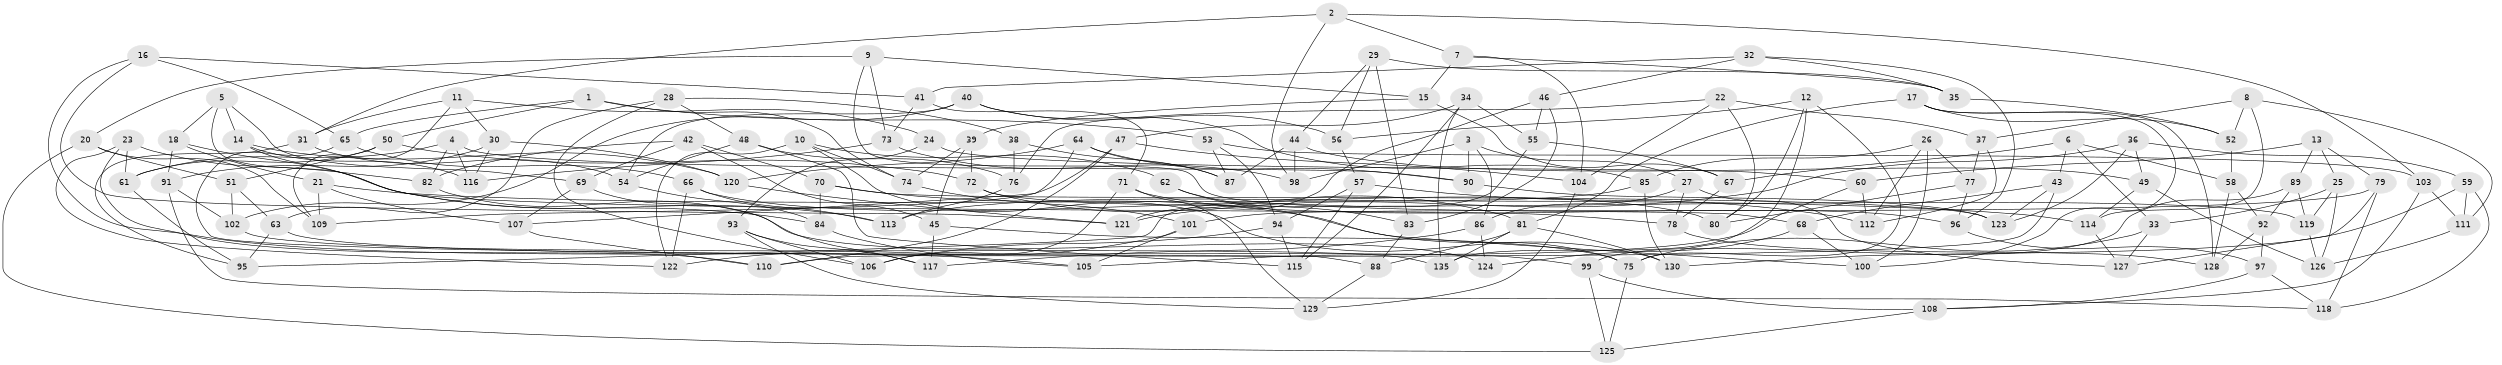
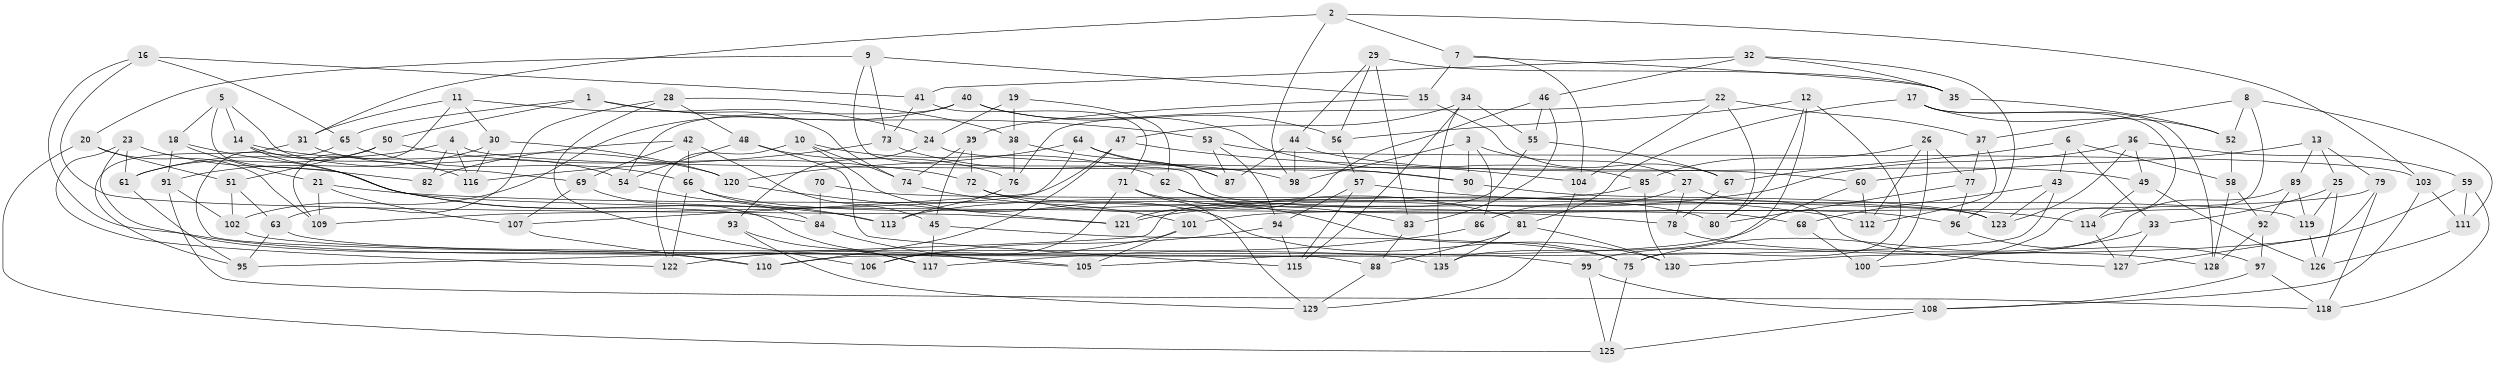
node "19": added
edge "42" -- "70": now "42" -- "66"
edge "70" -- "100": removed
edge "93" -- "106": removed
node "124": removed
